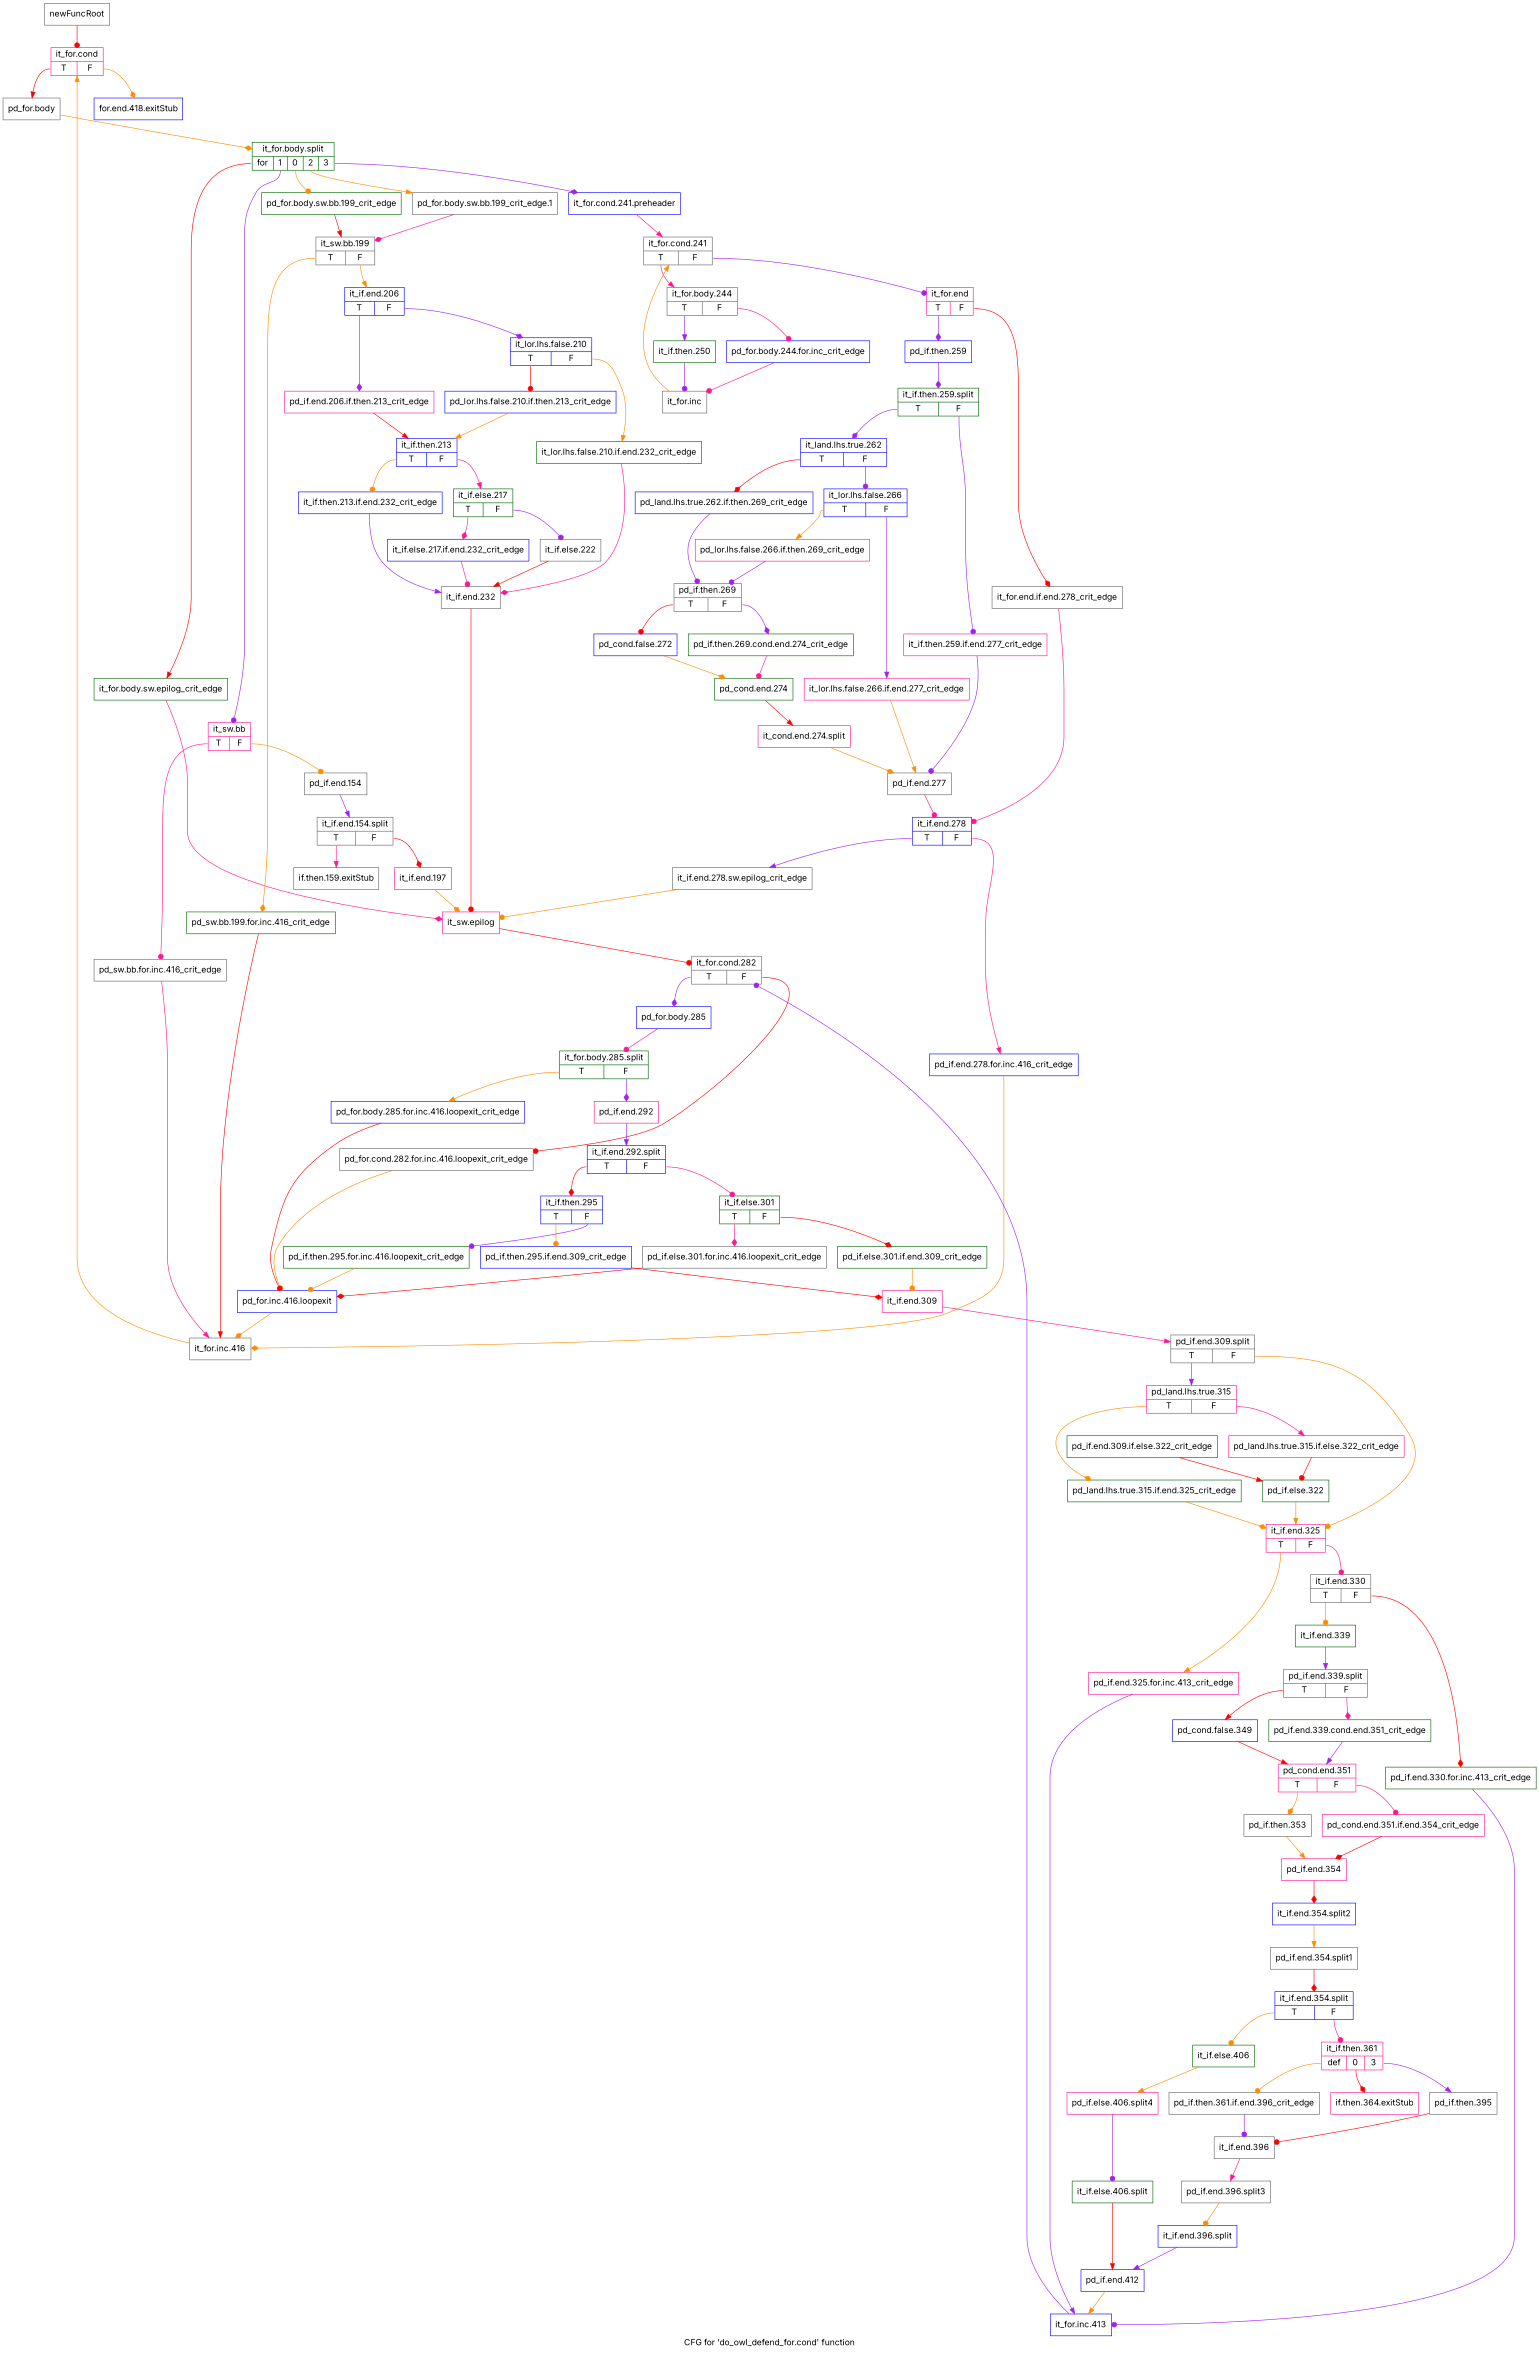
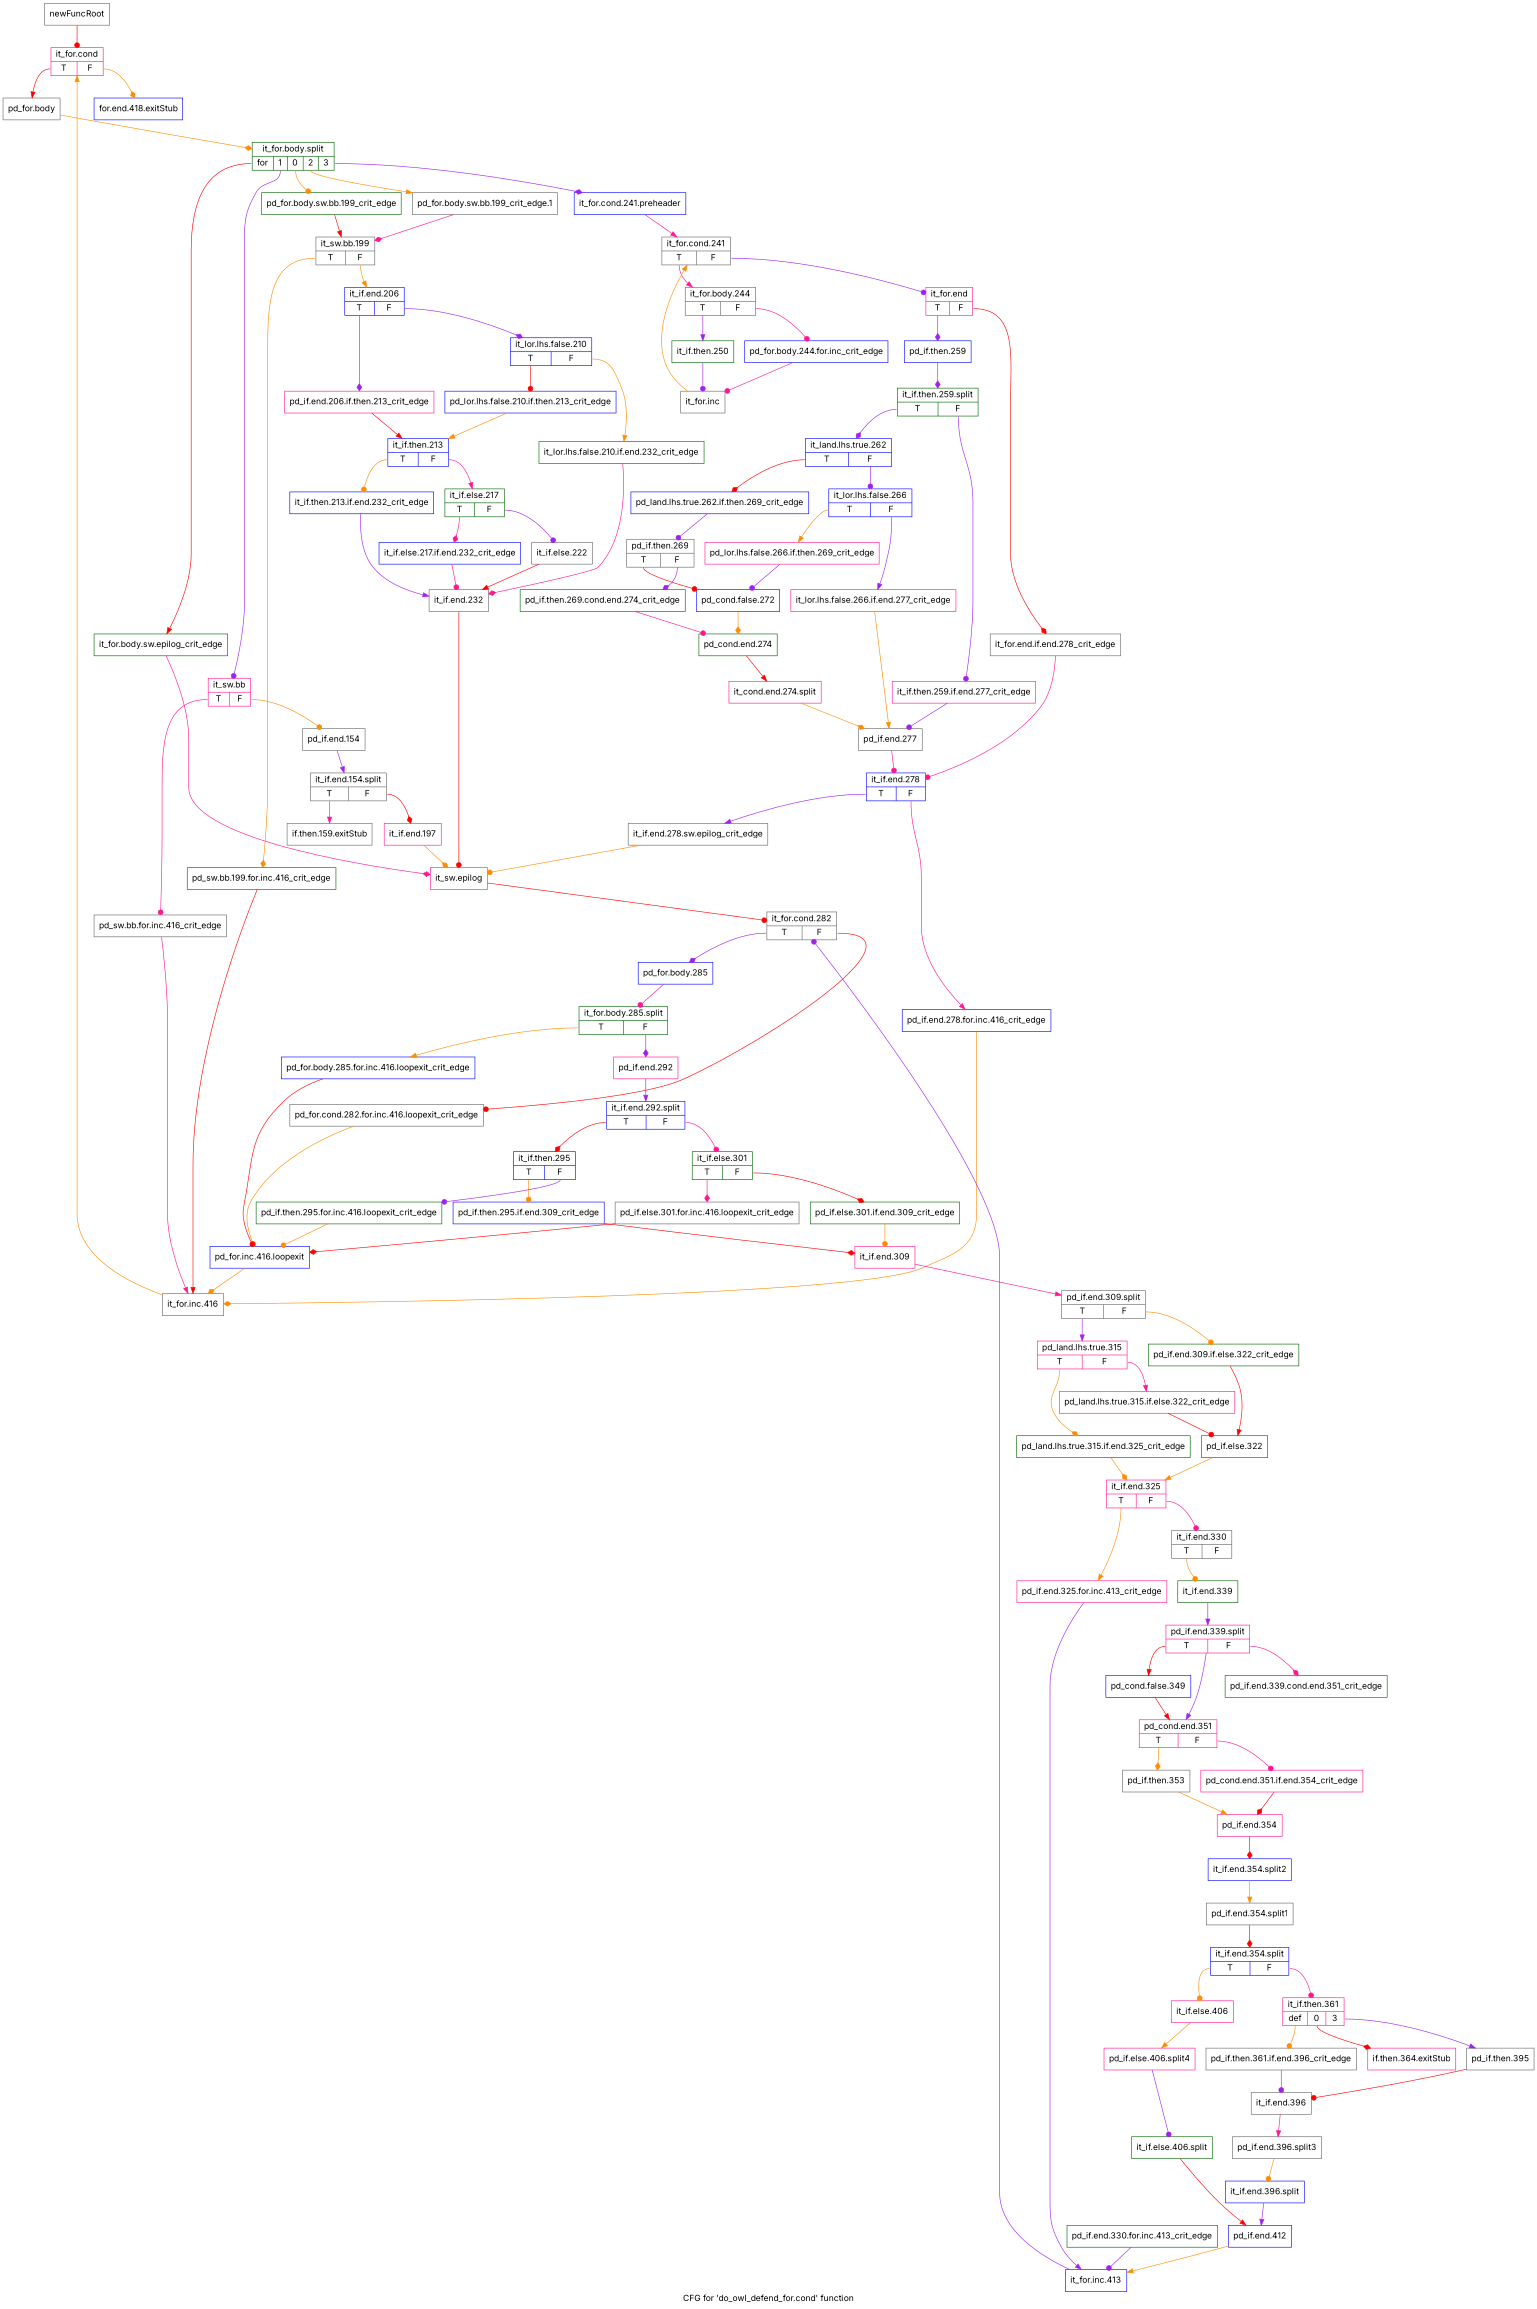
edge "pd_lor.lhs.false.266.if.then.269_crit_edge" -> "pd_if.then.269": now "pd_lor.lhs.false.266.if.then.269_crit_edge" -> "pd_cond.false.272"
edge "pd_if.end.309.split" -> "it_if.end.325": now "pd_if.end.309.split" -> "pd_if.end.309.if.else.322_crit_edge"
edge "it_if.end.330" -> "pd_if.end.330.for.inc.413_crit_edge": removed
edge "pd_if.end.339.cond.end.351_crit_edge" -> "pd_cond.end.351": now "pd_if.end.339.split" -> "pd_cond.end.351"
node "it_if.else.406": color darkgreen -> deeppink
